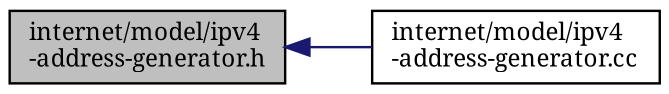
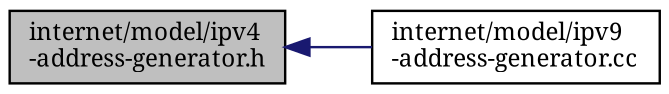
node "internet/model/ipv4 -address-generator.cc": label "internet/model/ipv4 -address-generator.cc" -> "internet/model/ipv9 -address-generator.cc"
